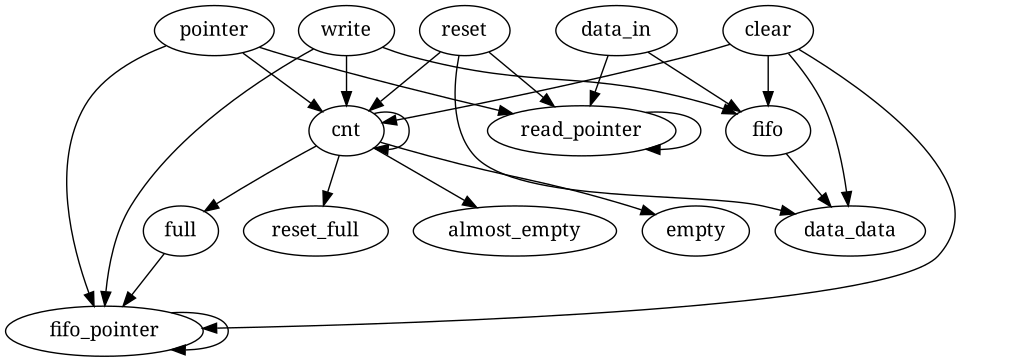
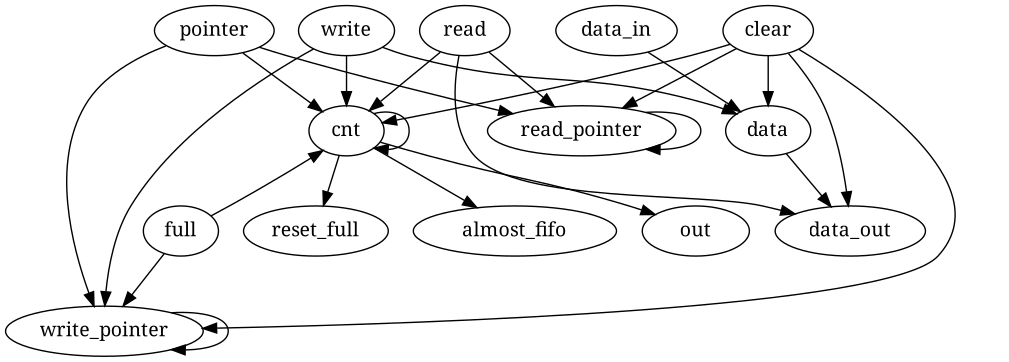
node "reset": label "reset" -> "read"
edge "data_in" -> "read_pointer": now "clear" -> "read_pointer"
node "fifo": label "fifo" -> "data"
edge "cnt" -> "full": reversed
node "almost_empty": label "almost_empty" -> "almost_fifo"
node "empty": label "empty" -> "out"
node "data_data": label "data_data" -> "data_out"
node "fifo_pointer": label "fifo_pointer" -> "write_pointer"
